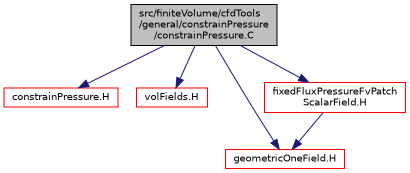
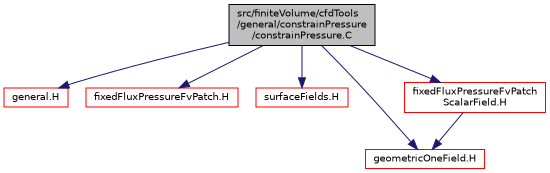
node "constrainPressure.H": label "constrainPressure.H" -> "general.H"
node "volFields.H": label "volFields.H" -> "fixedFluxPressureFvPatch.H"
node "surfaceFields.H": added
